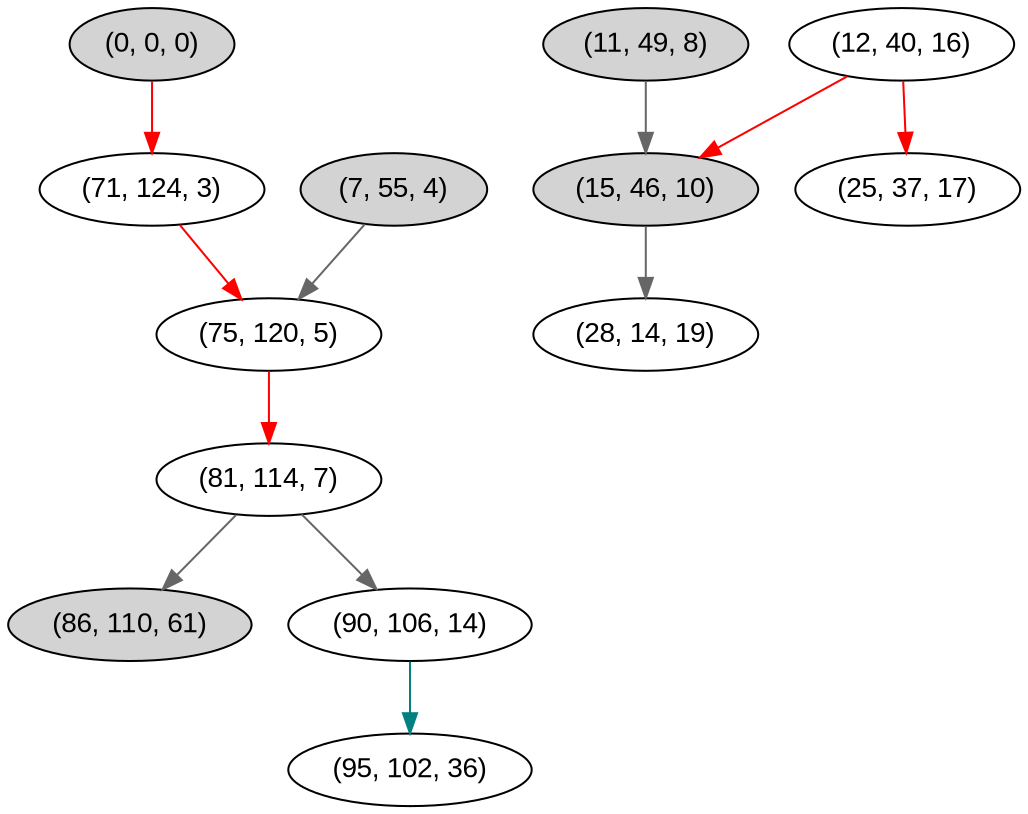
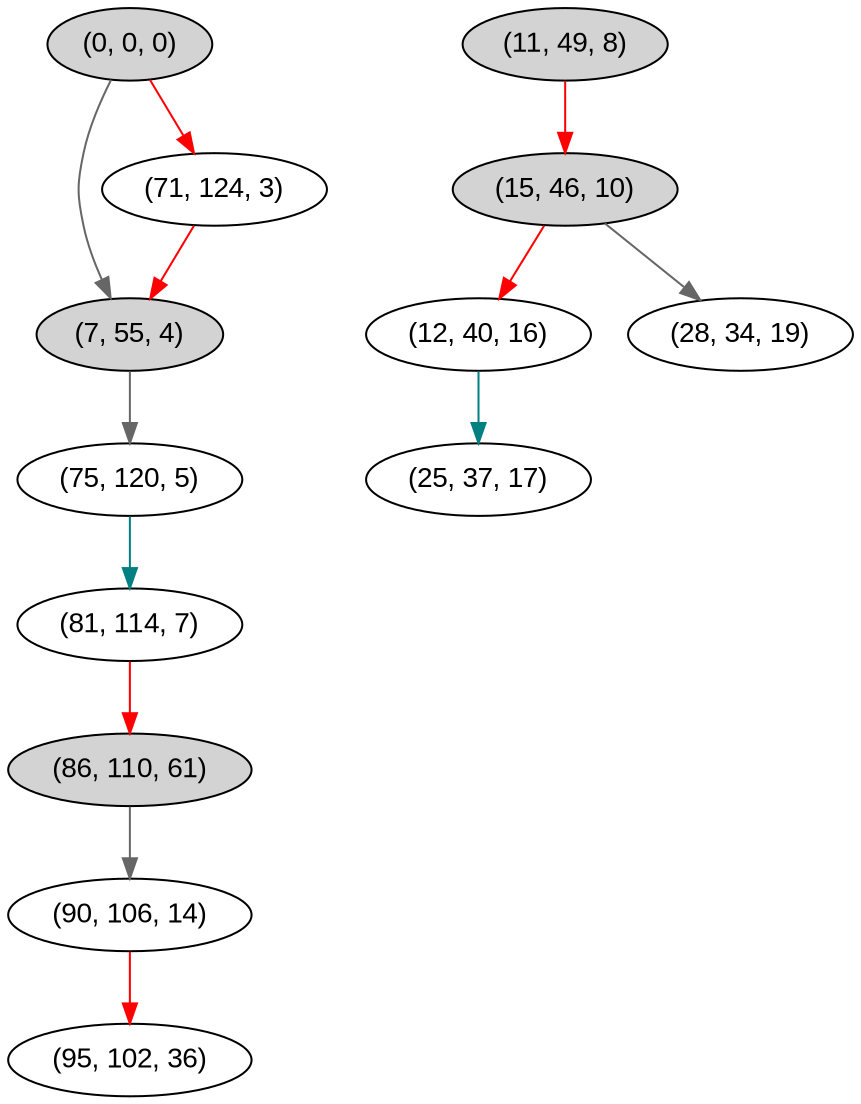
edge "(11, 49, 8)" -> "(15, 46, 10)": color gray40 -> red
edge "(12, 40, 16)" -> "(25, 37, 17)": color red -> teal
edge "(12, 40, 16)" -> "(15, 46, 10)": reversed
edge "(0, 0, 0)" -> "(7, 55, 4)": added
edge "(71, 124, 3)" -> "(75, 120, 5)": now "(71, 124, 3)" -> "(7, 55, 4)"
node "(28, 14, 19)": label "(28, 14, 19)" -> "(28, 34, 19)"
edge "(75, 120, 5)" -> "(81, 114, 7)": color red -> teal
edge "(81, 114, 7)" -> "(86, 110, 61)": color gray40 -> red
edge "(81, 114, 7)" -> "(90, 106, 14)": now "(86, 110, 61)" -> "(90, 106, 14)"
edge "(90, 106, 14)" -> "(95, 102, 36)": color teal -> red
